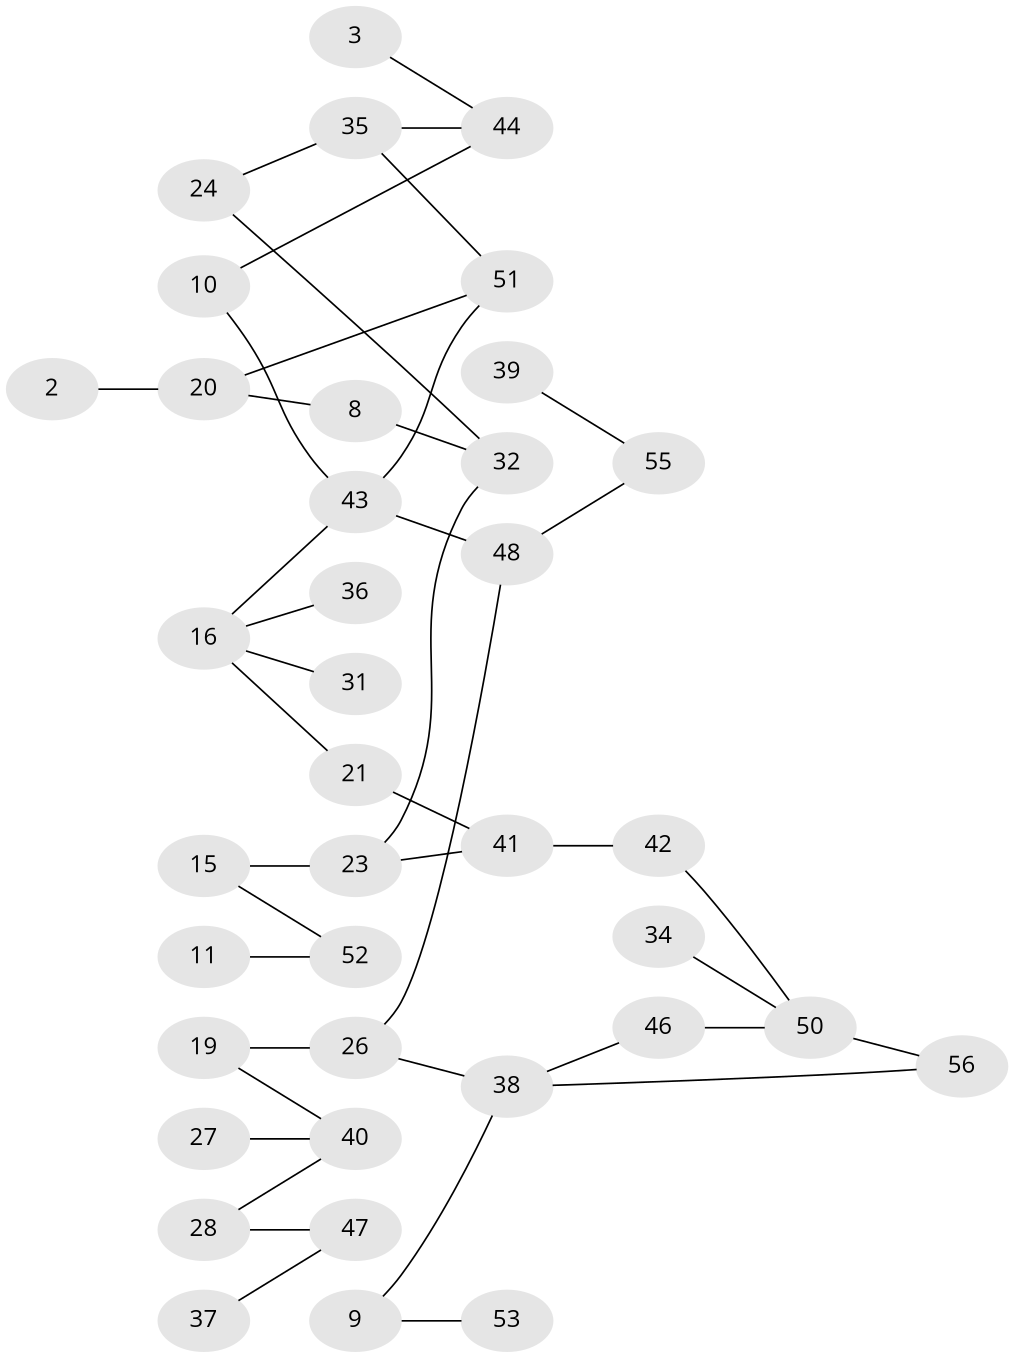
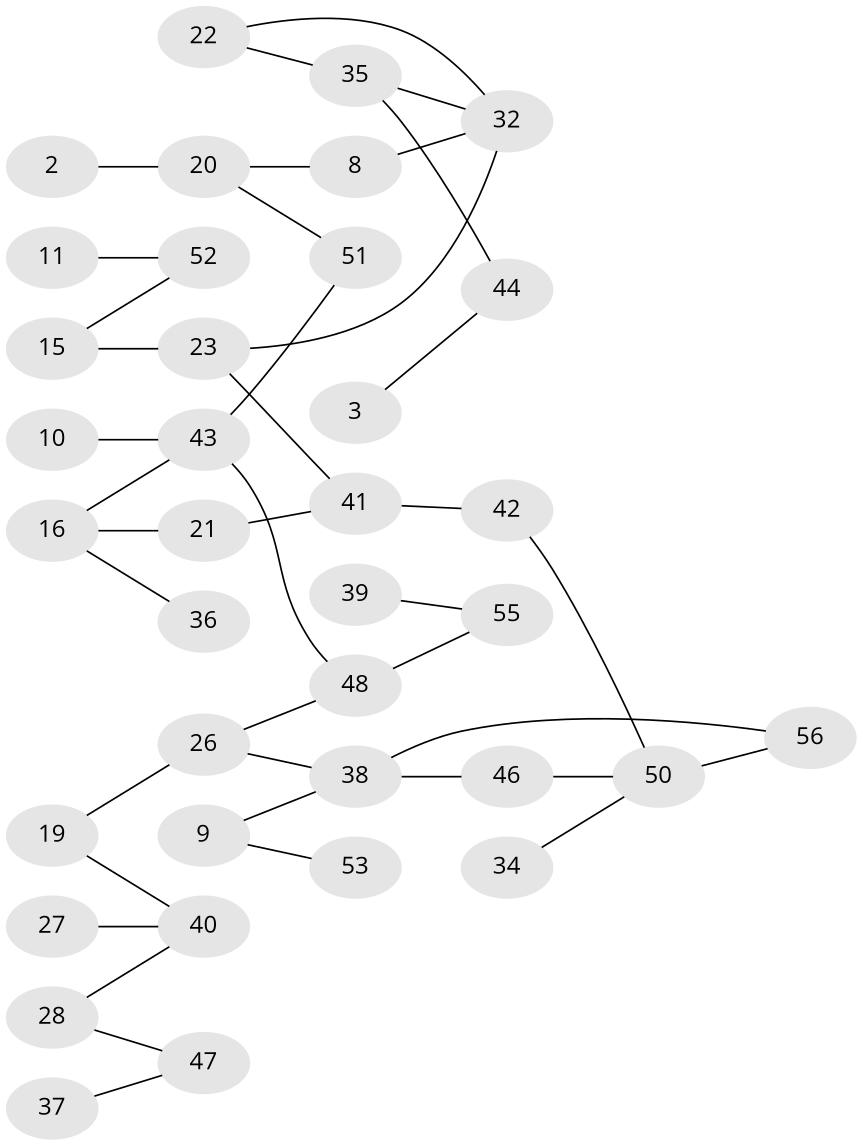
node "24": label "24" -> "22"
edge "35" -- "51": now "35" -- "32"
edge "44" -- "10": removed
node "31": removed
